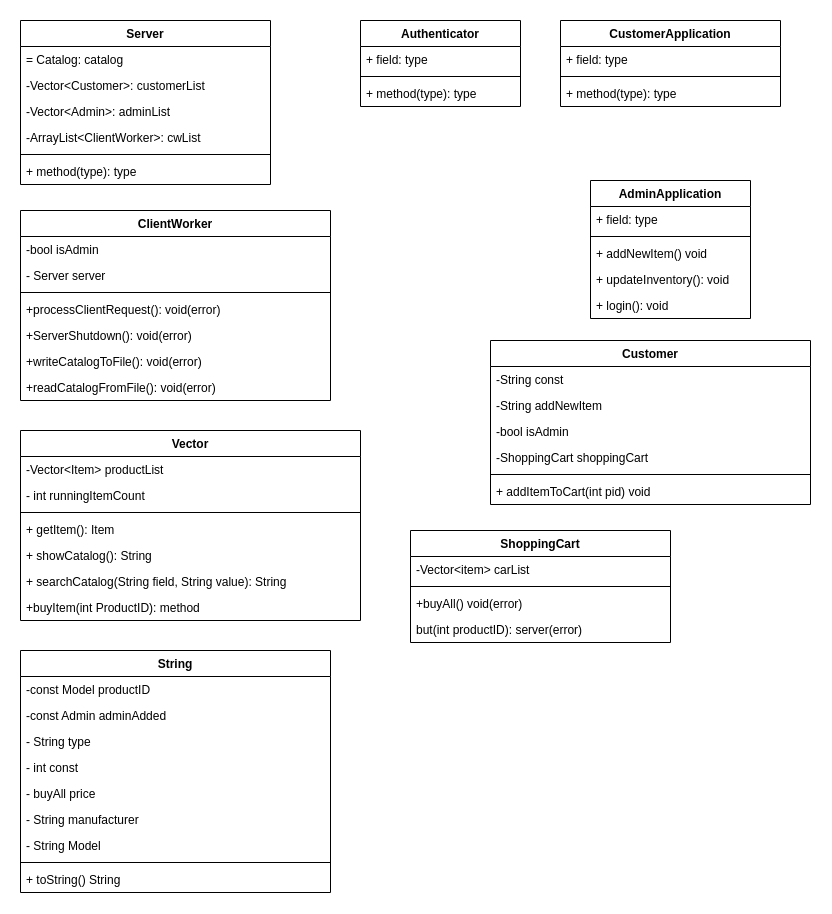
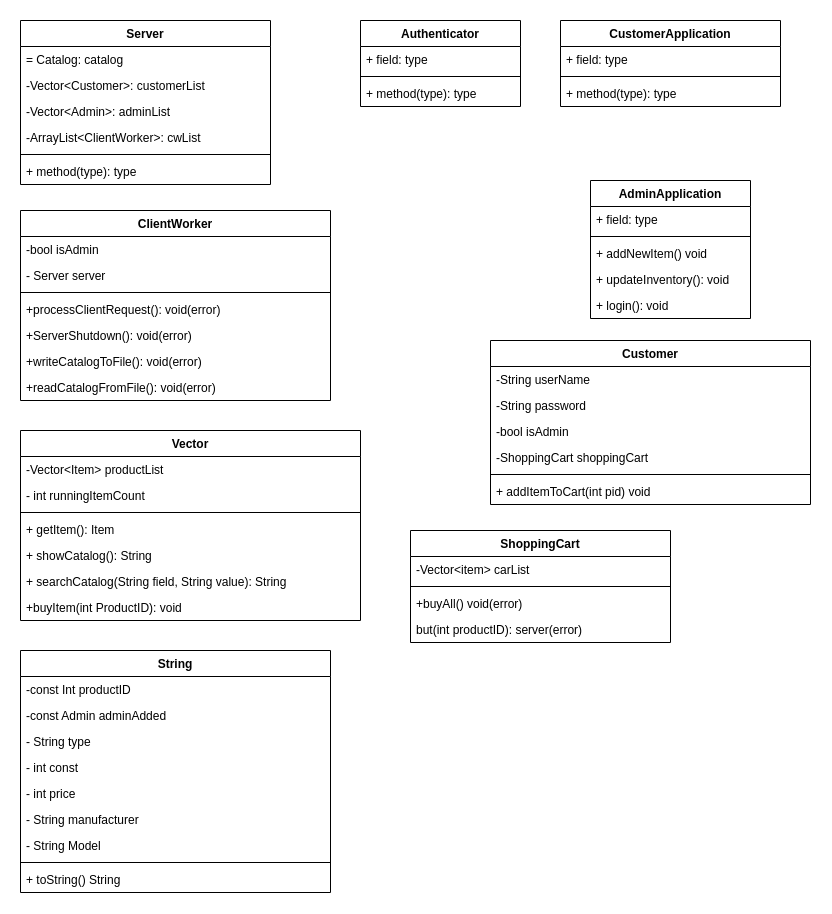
node "-String const": label "-String const" -> "-String userName"
node "-String addNewItem": label "-String addNewItem" -> "-String password"
node "+buyItem(int ProductID): method": label "+buyItem(int ProductID): method" -> "+buyItem(int ProductID): void"
node "-const Model productID": label "-const Model productID" -> "-const Int productID"
node "- buyAll price": label "- buyAll price" -> "- int price"
